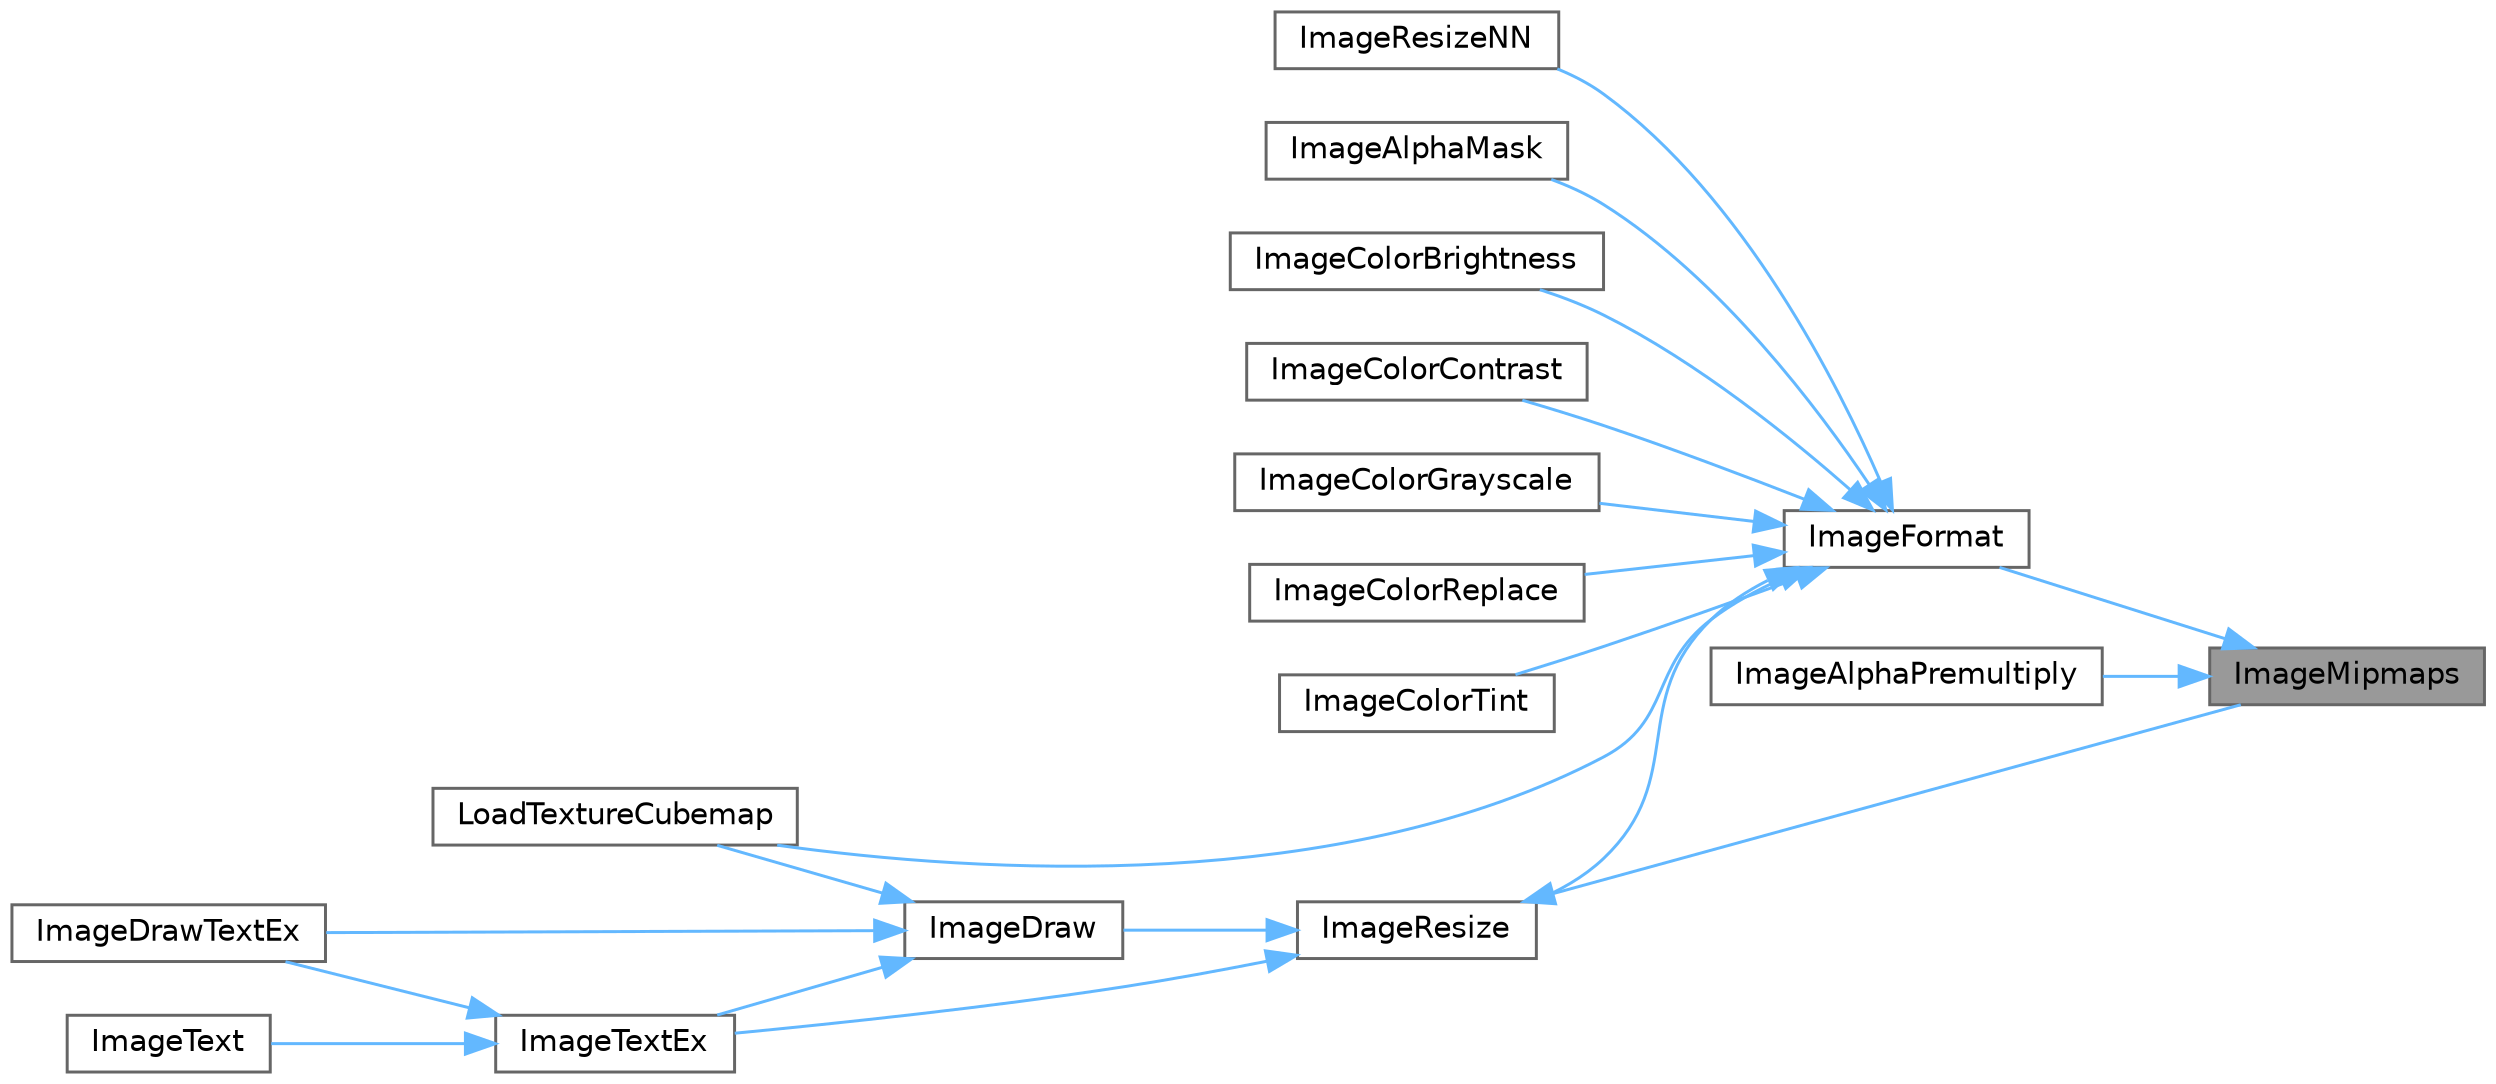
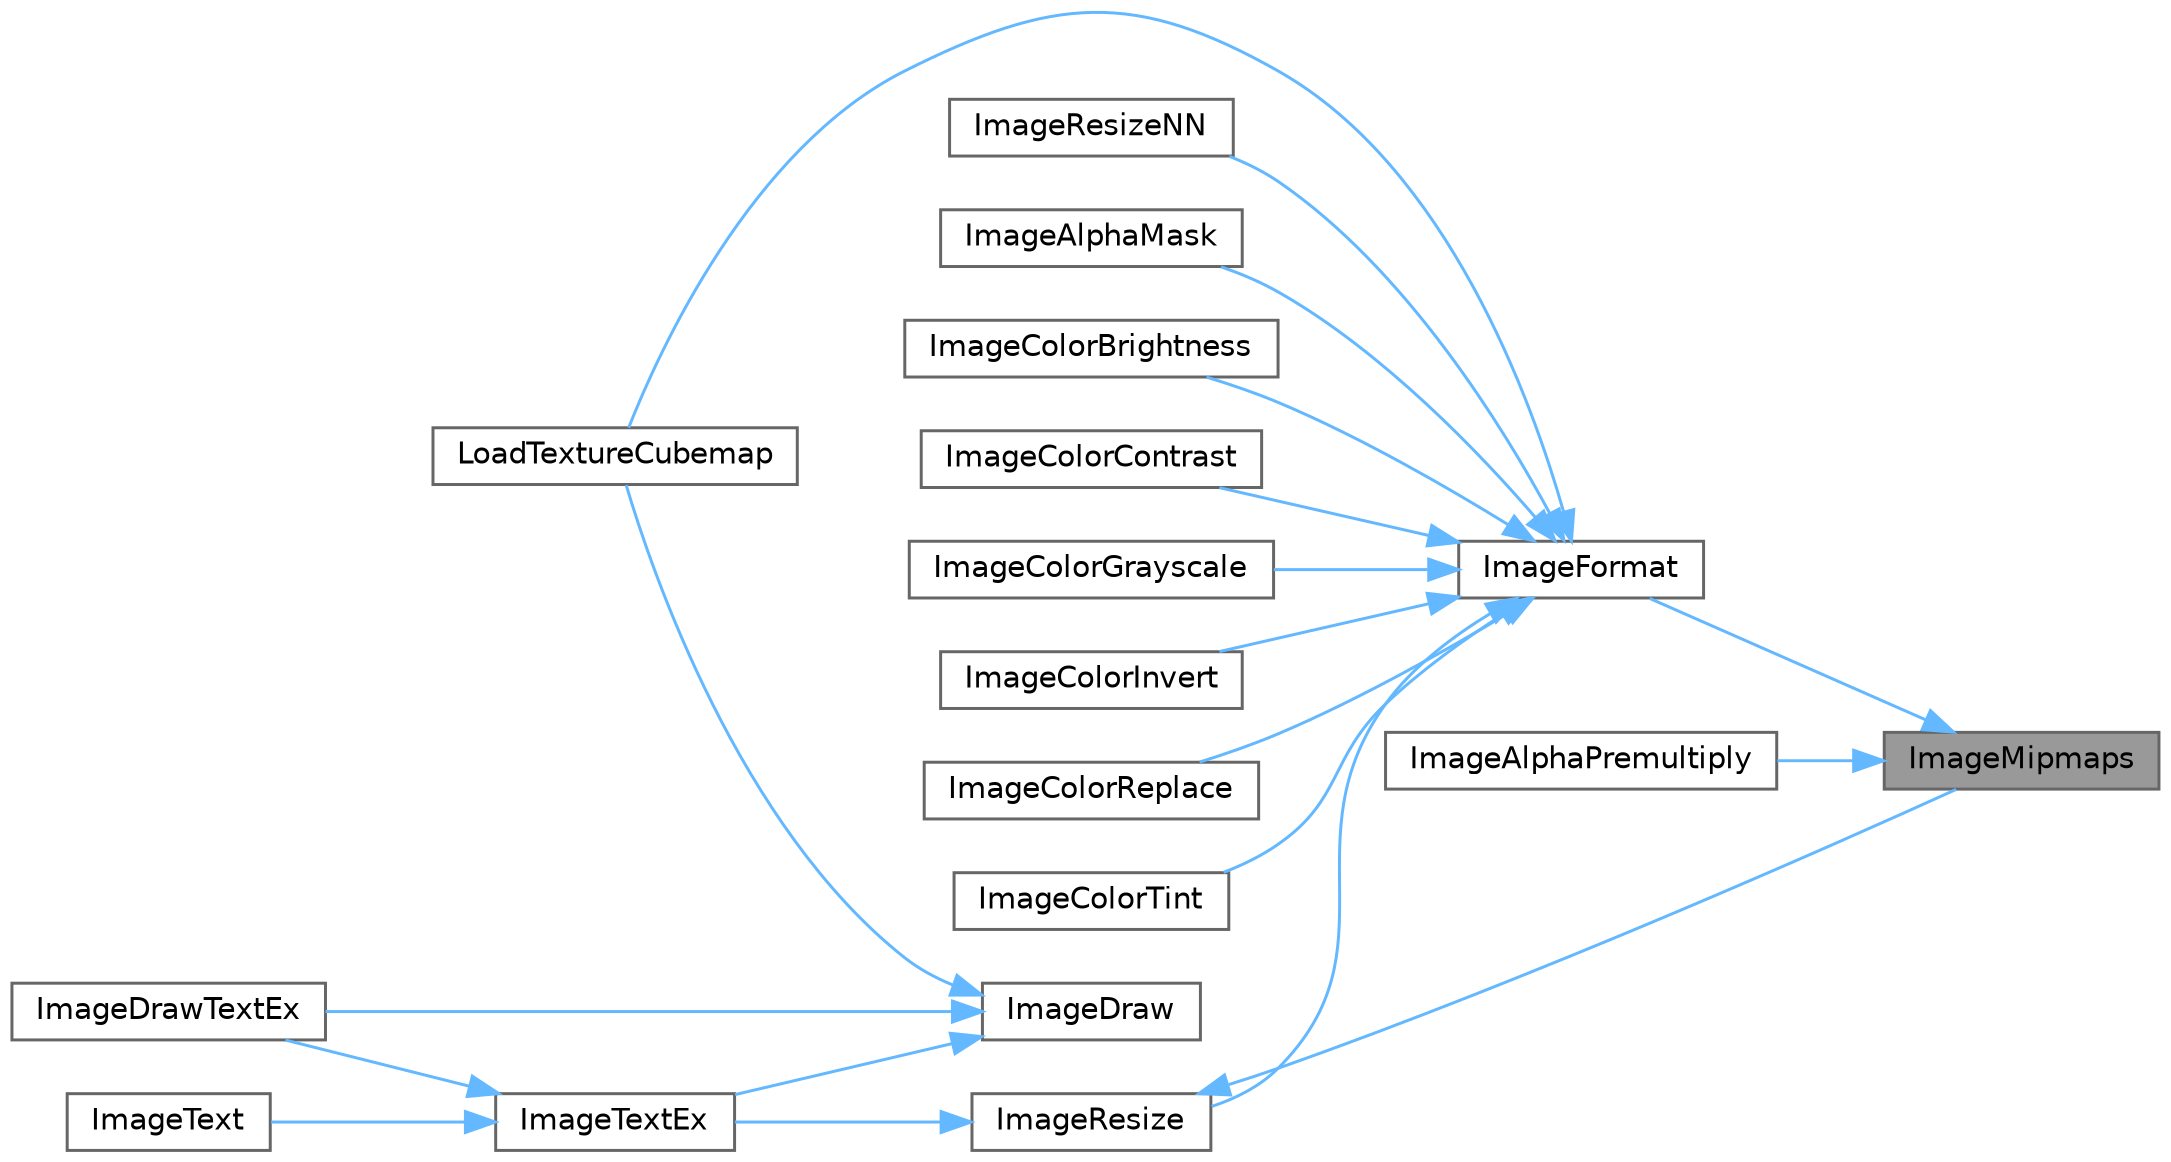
node "ImageColorInvert": added
edge "ImageDraw" -> "ImageResize": removed
